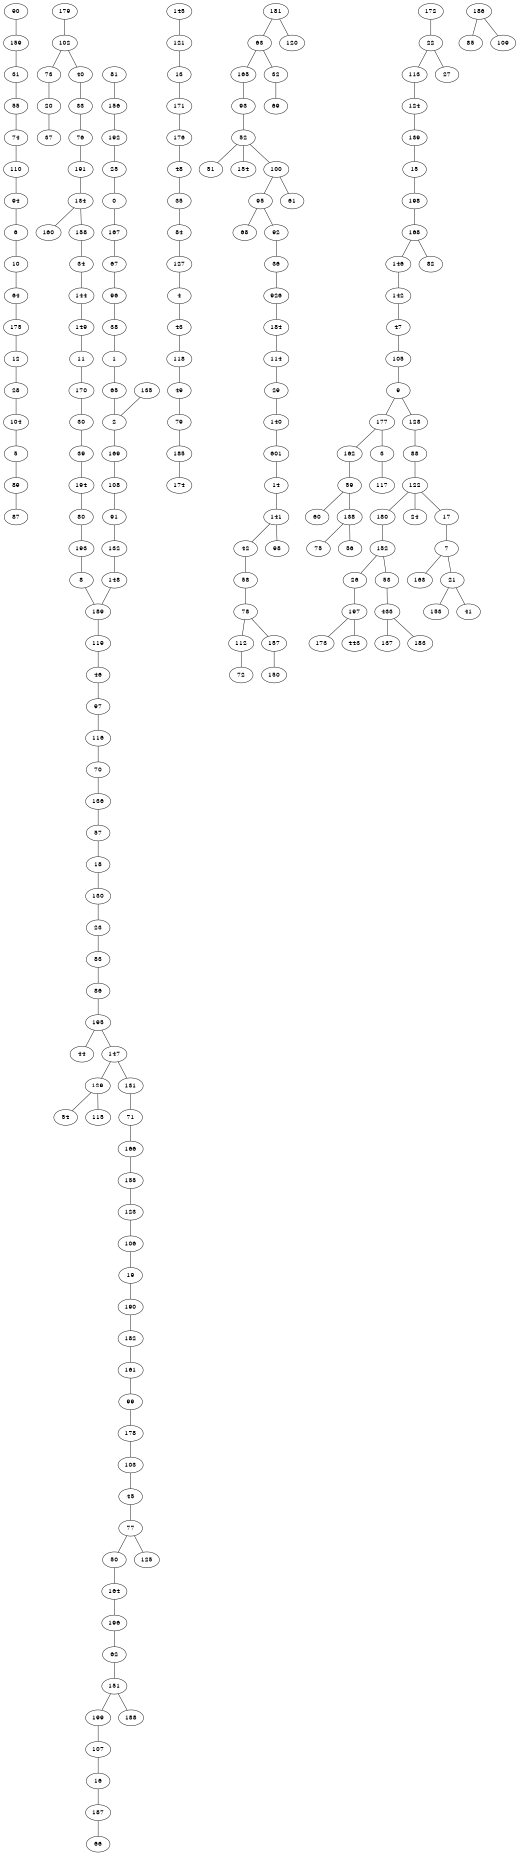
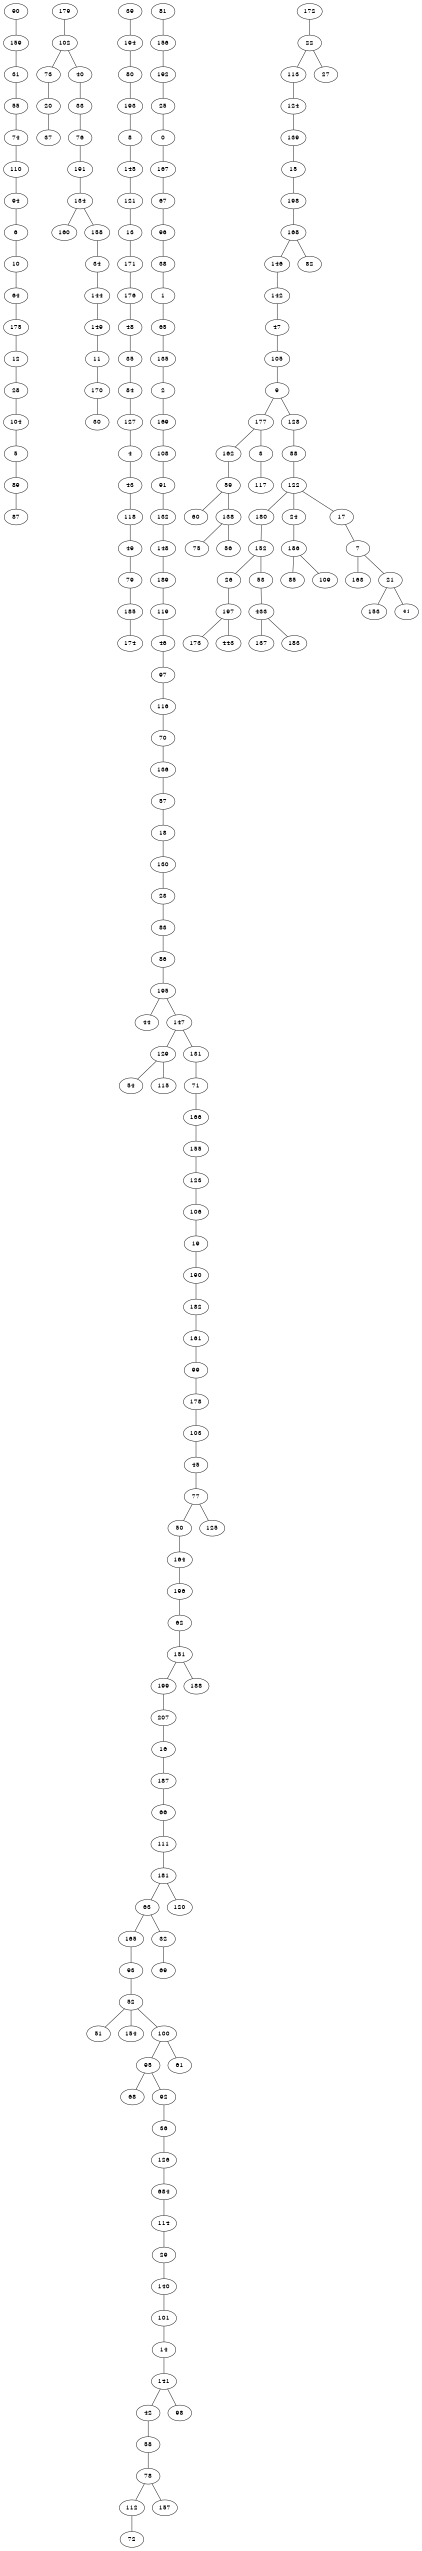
node "926": label "926" -> "126"
node "184": label "184" -> "684"
edge "65" -- "2": now "65" -- "135"
edge "30" -- "39": removed
node "601": label "601" -> "101"
edge "24" -- "186": added
edge "8" -- "189": now "8" -- "145"
node "150": removed
node "107": label "107" -> "207"
node "111": added
